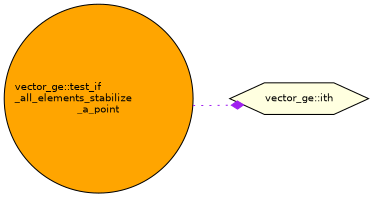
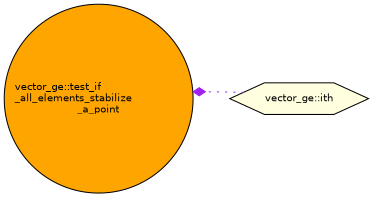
edge "vector_ge::test_if _all_elements_stabilize _a_point" -> "vector_ge::ith": reversed
